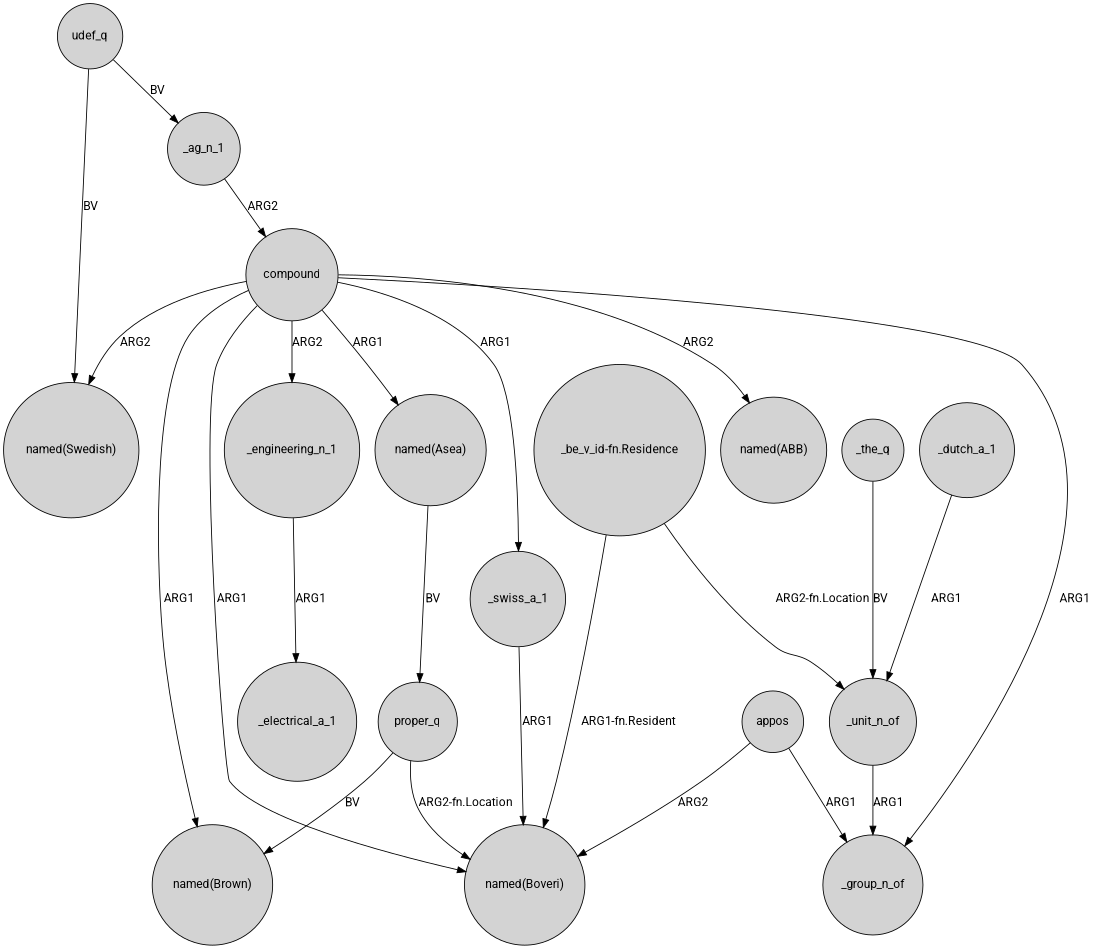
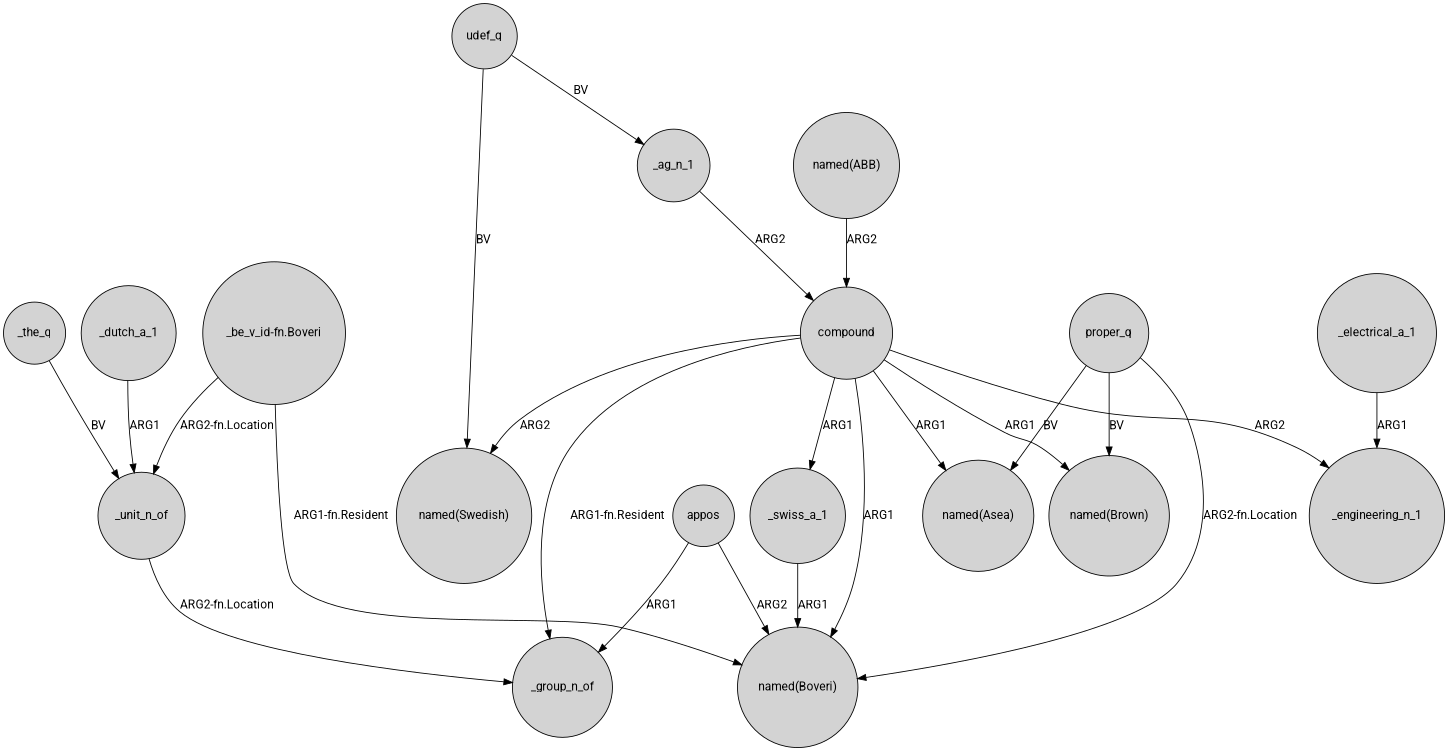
edge "compound" -> "named(ABB)": reversed
node "_be_v_id-fn.Residence": label "_be_v_id-fn.Residence" -> "_be_v_id-fn.Boveri"
edge "_engineering_n_1" -> "_electrical_a_1": reversed
edge "named(Asea)" -> "proper_q": reversed
edge "compound" -> "_group_n_of": label "ARG1" -> "ARG1-fn.Resident"
edge "_unit_n_of" -> "_group_n_of": label "ARG1" -> "ARG2-fn.Location"
